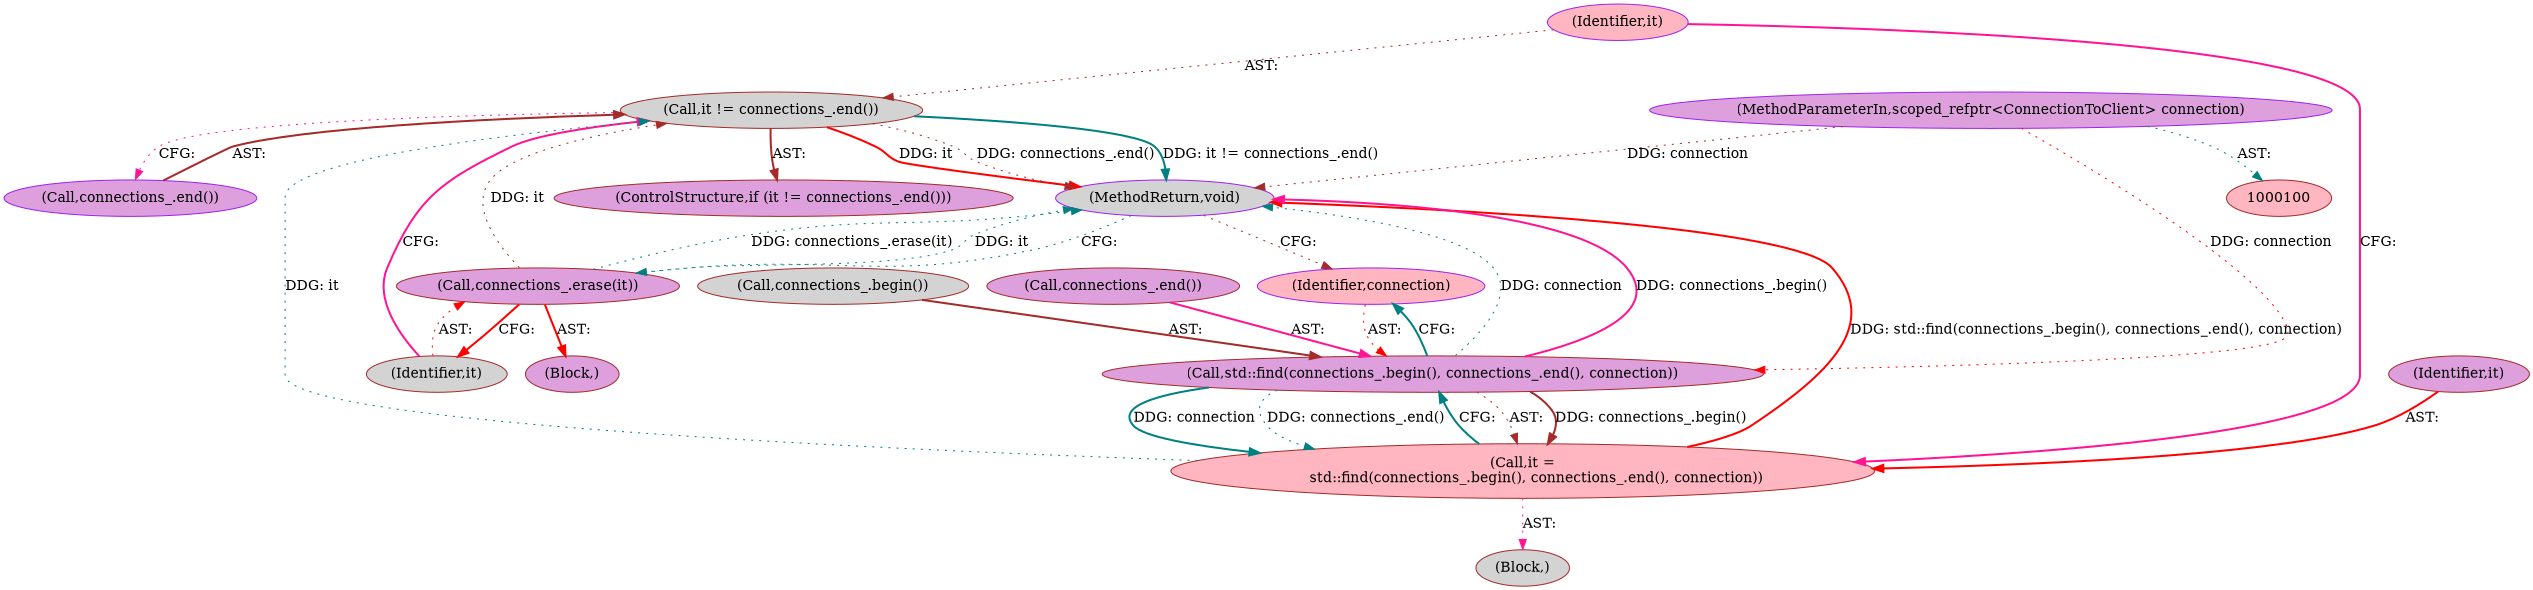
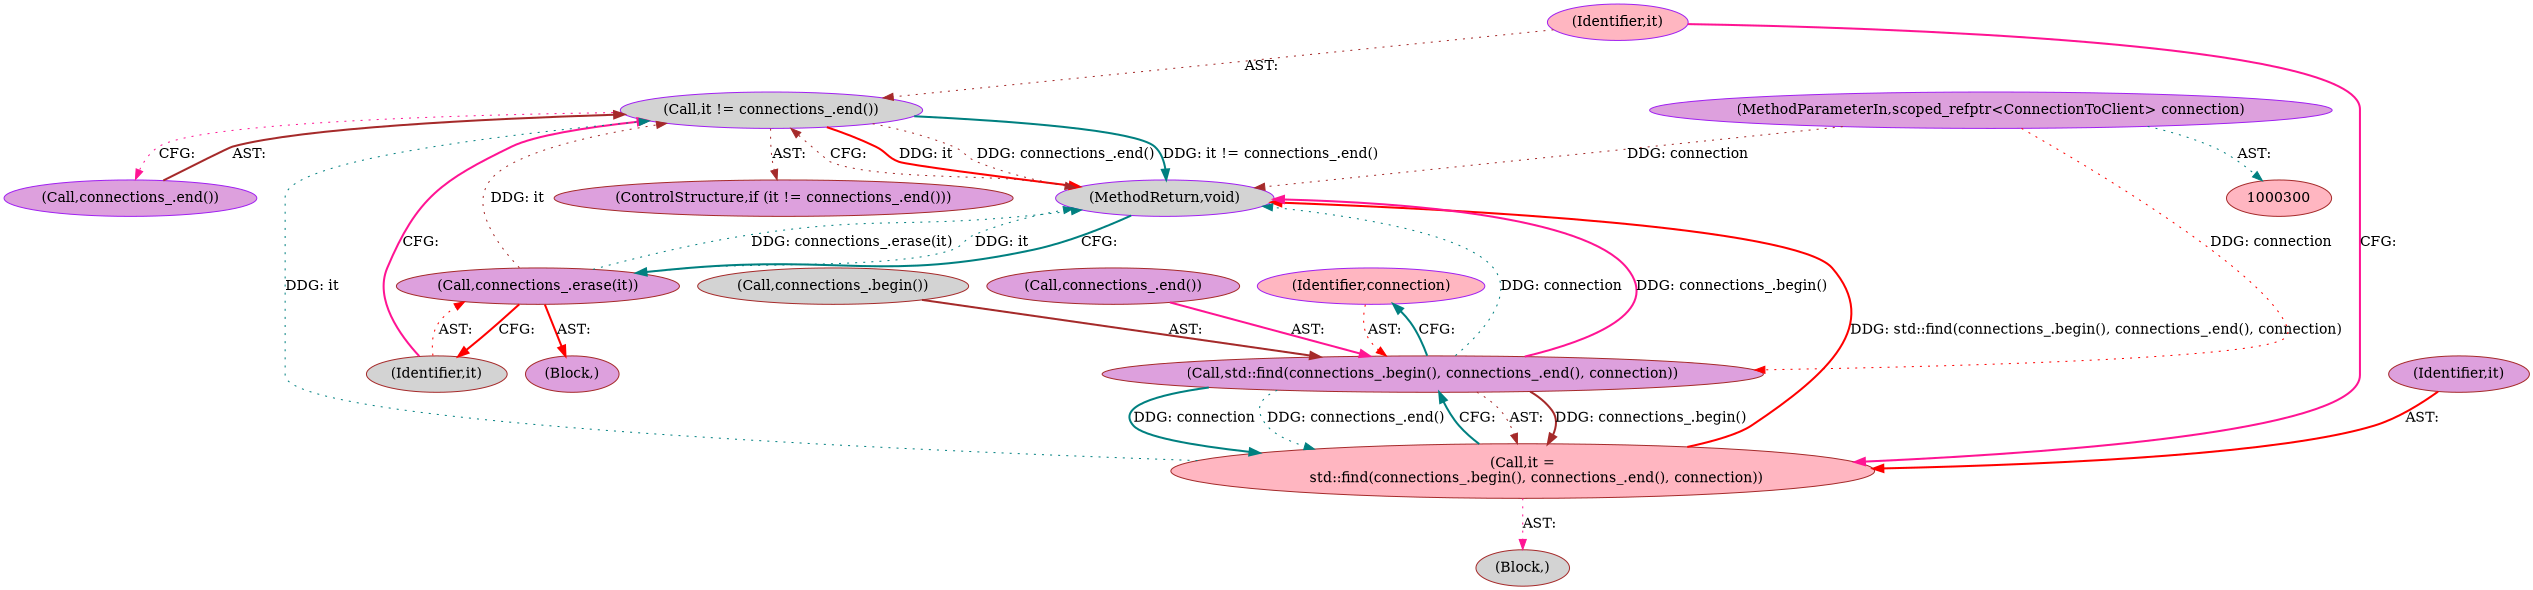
node "(Call,it != connections_.end())": color brown -> purple
edge "(Call,it != connections_.end())" -> "(ControlStructure,if (it != connections_.end()))": style bold -> dotted
node "1000100": label "1000100" -> "1000300"
edge "(MethodReturn,void)" -> "(Identifier,connection)": now "(MethodReturn,void)" -> "(Call,it != connections_.end())"
edge "(MethodReturn,void)" -> "(Call,connections_.erase(it))": style dotted -> bold
